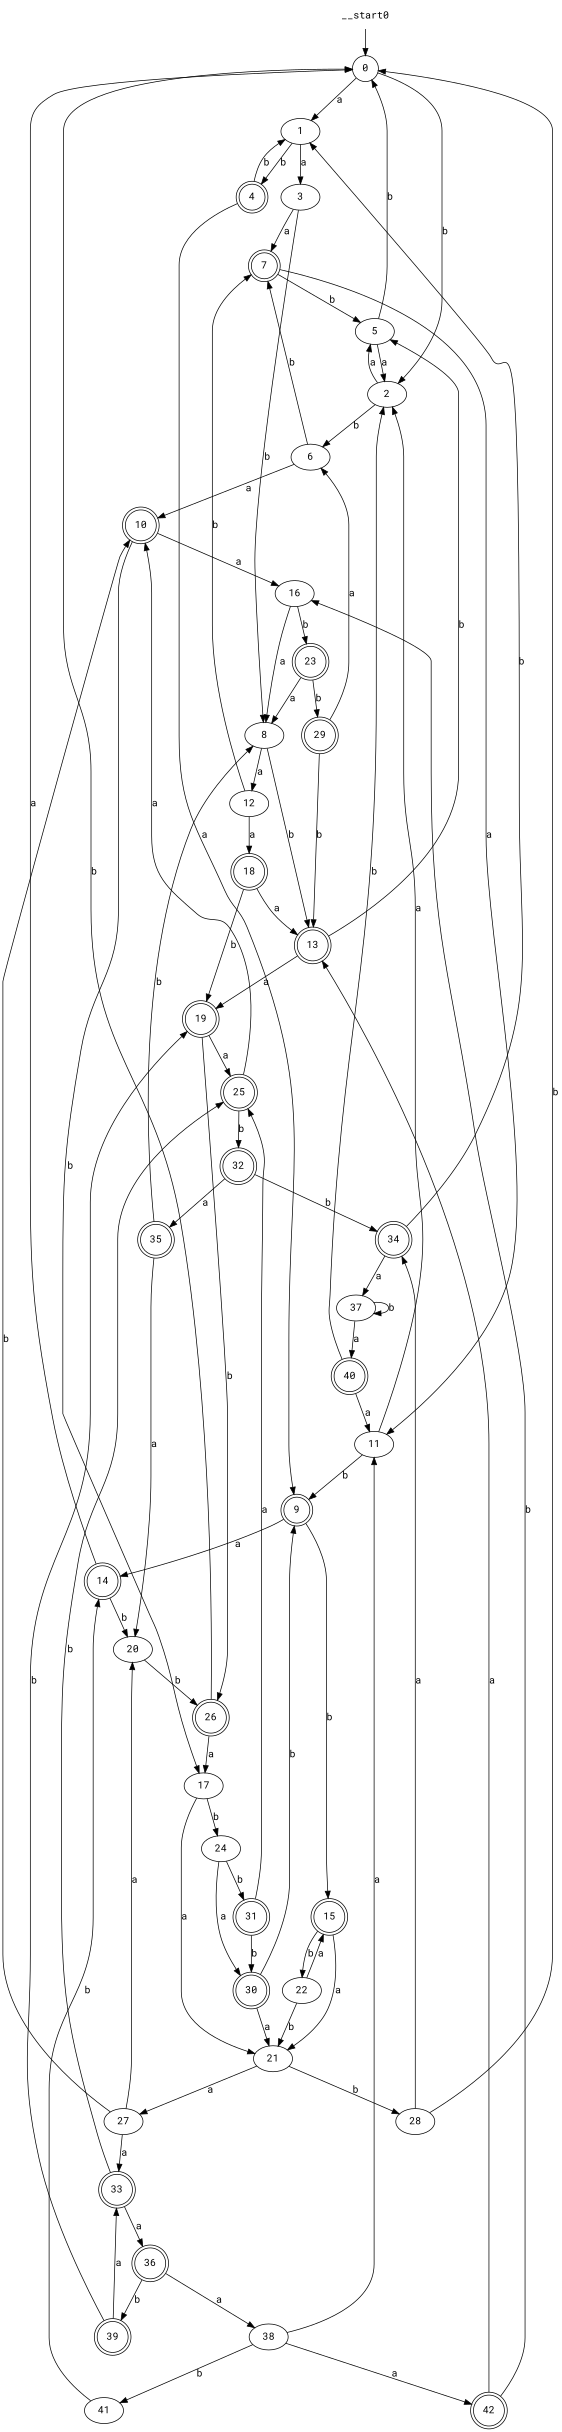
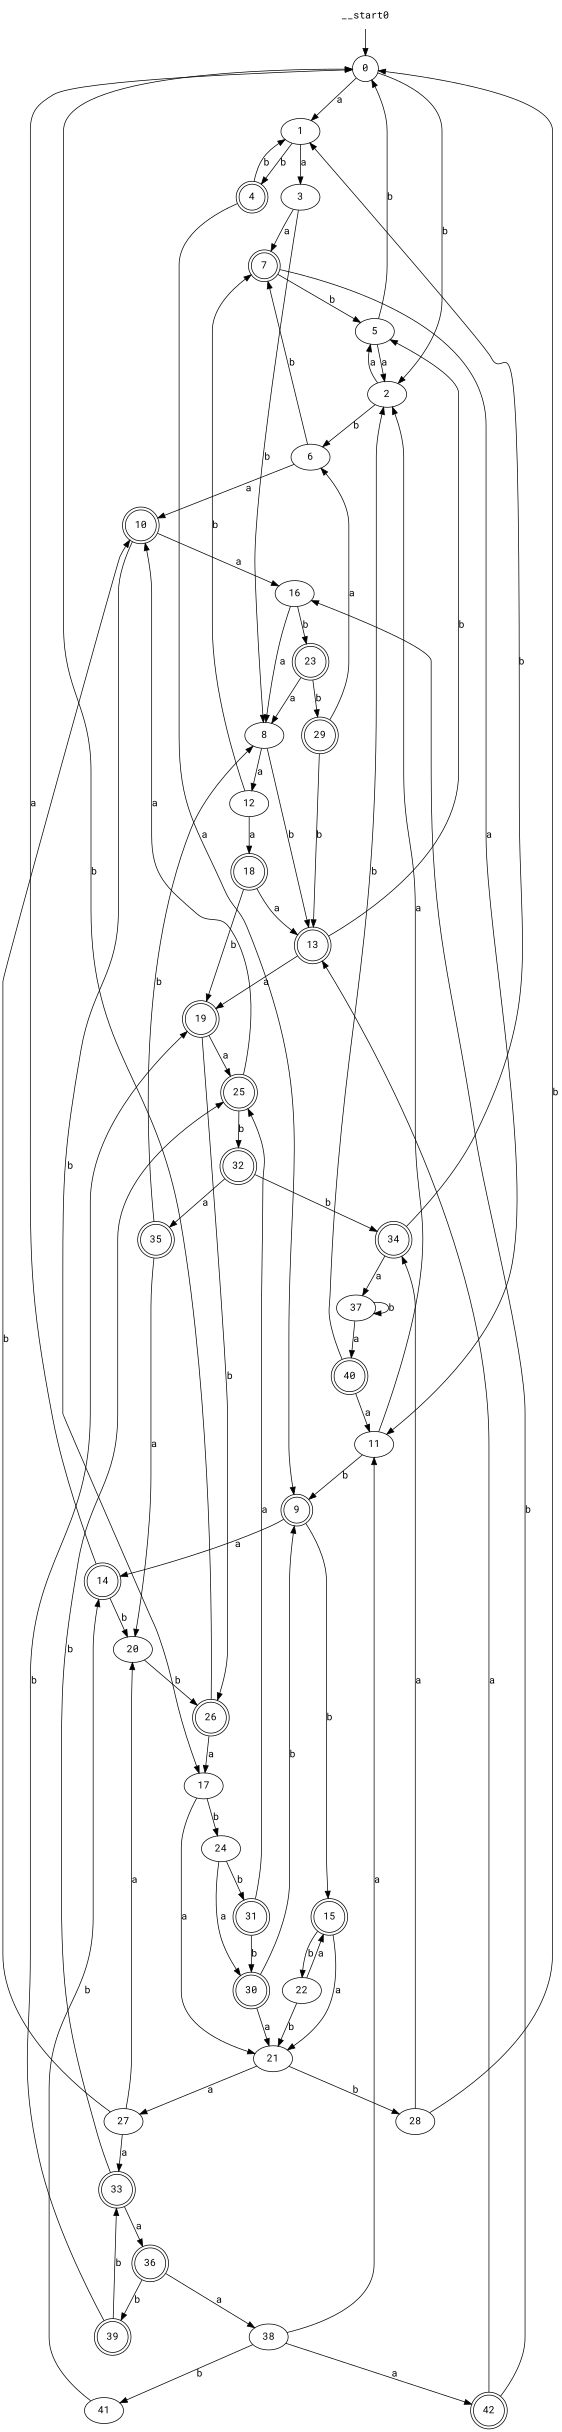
edge "39" -> "33": label "a" -> "b"
